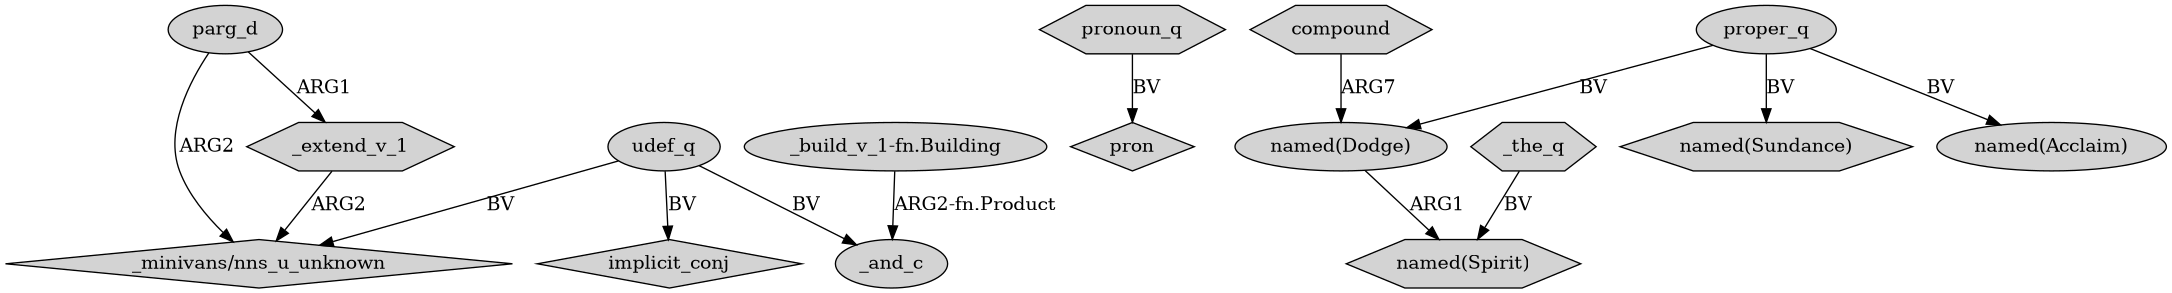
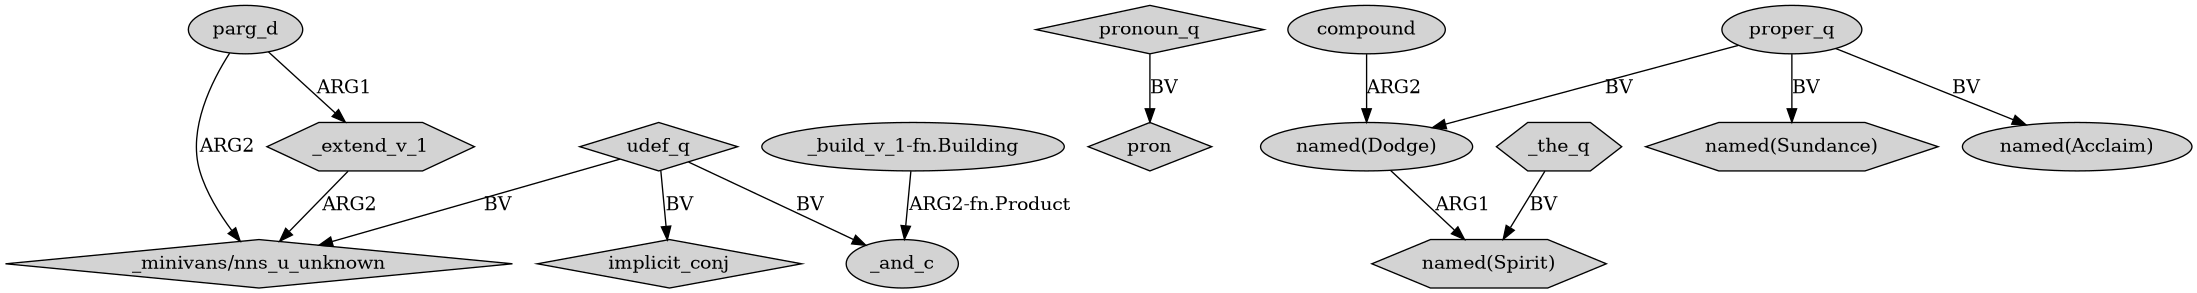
node "pronoun_q": shape hexagon -> diamond
node "compound": shape hexagon -> ellipse
edge "compound" -> "named(Dodge)": label "ARG7" -> "ARG2"
node "udef_q": shape ellipse -> diamond
